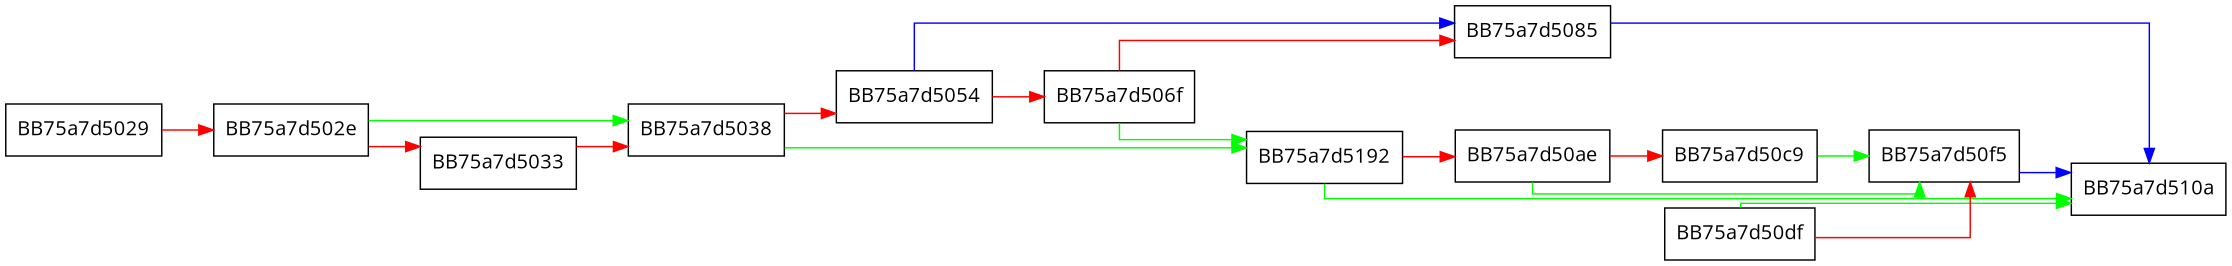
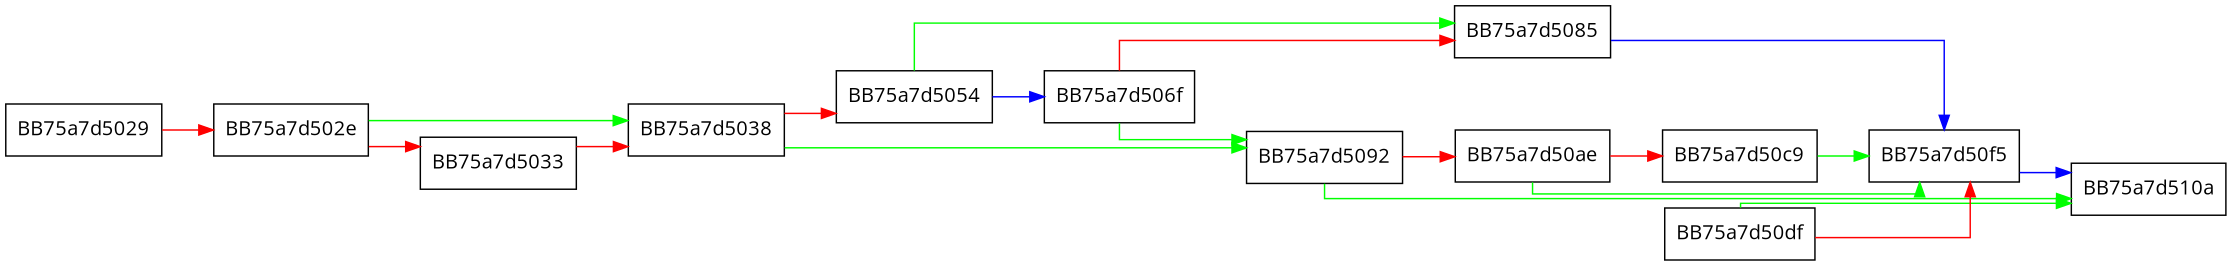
edge "BB75a7d5054" -> "BB75a7d5085": color blue -> green
edge "BB75a7d5085" -> "BB75a7d510a": now "BB75a7d5085" -> "BB75a7d50f5"
edge "BB75a7d5054" -> "BB75a7d506f": color red -> blue
node "BB75a7d5192": label "BB75a7d5192" -> "BB75a7d5092"
